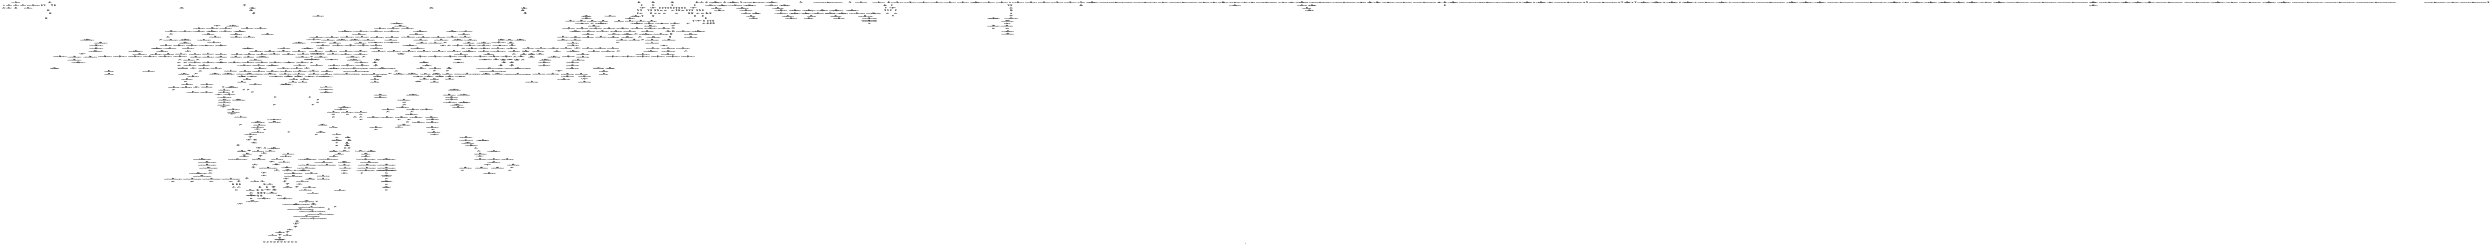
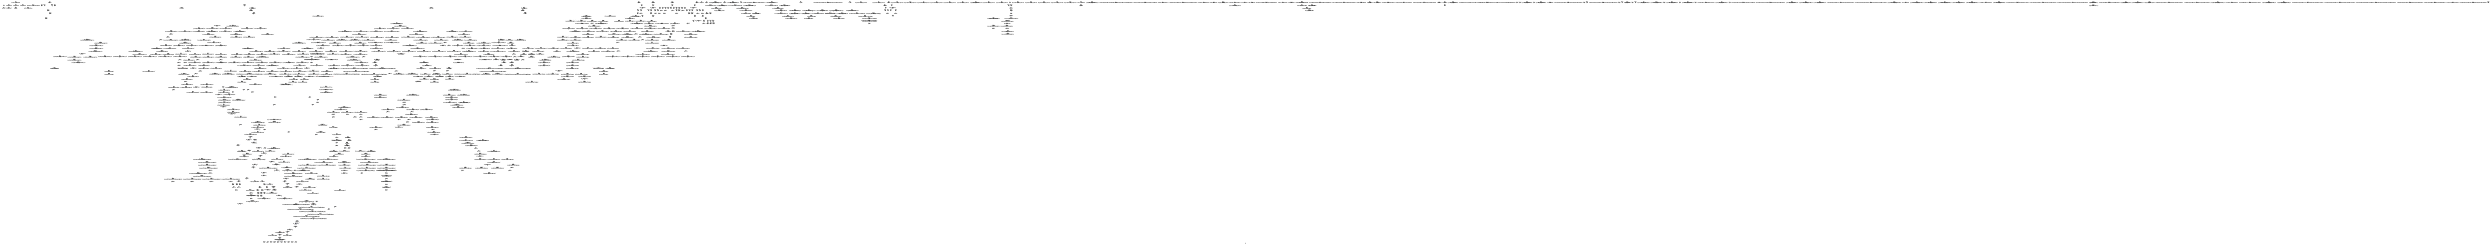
node "NodeID: 102": added
